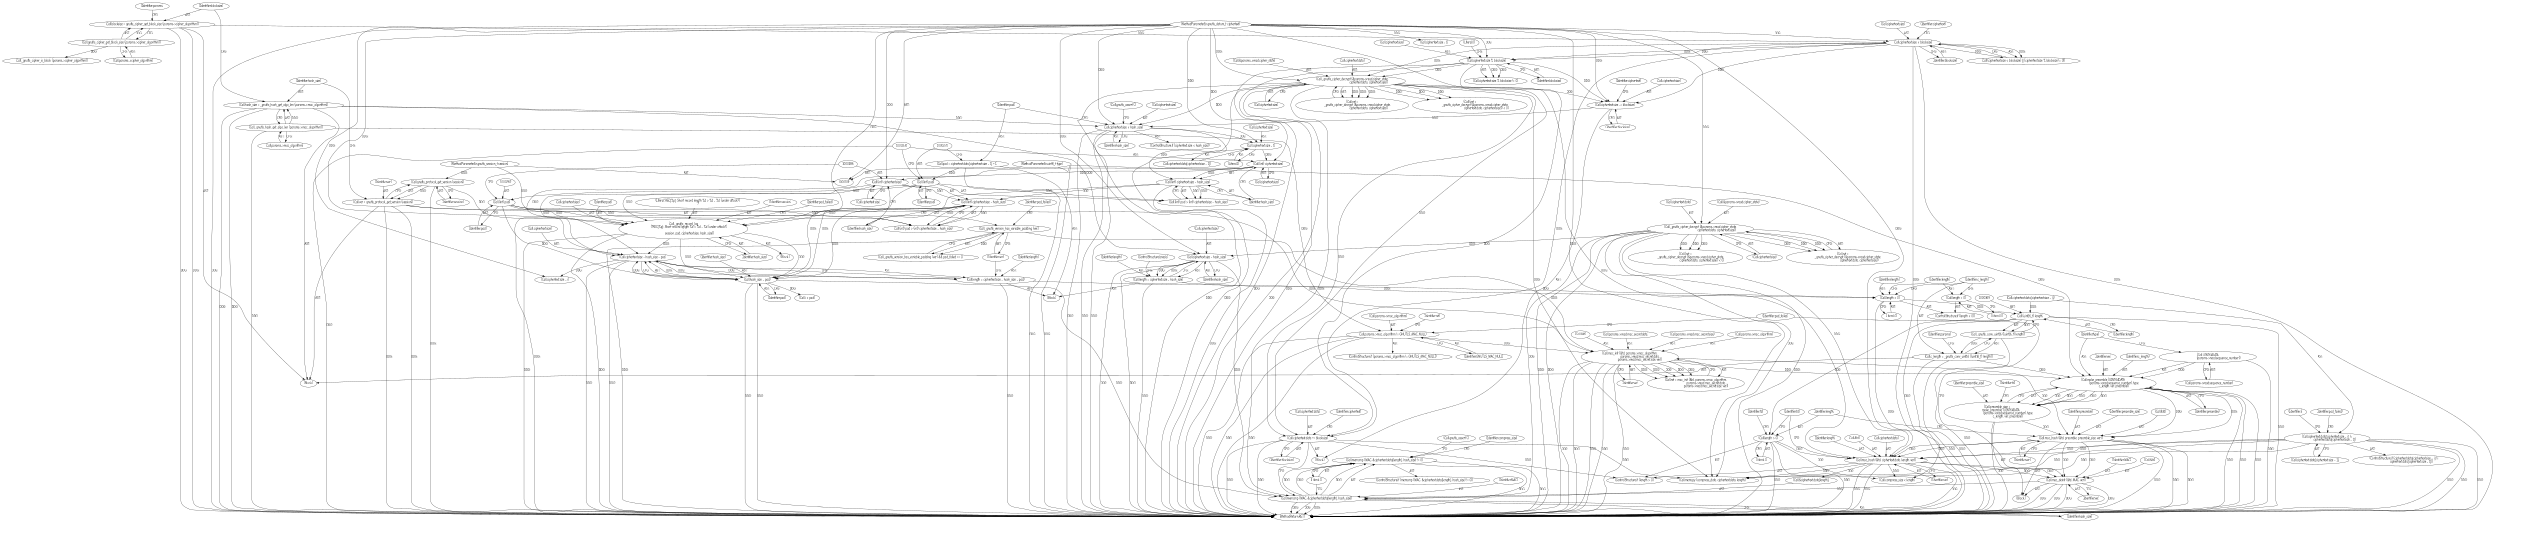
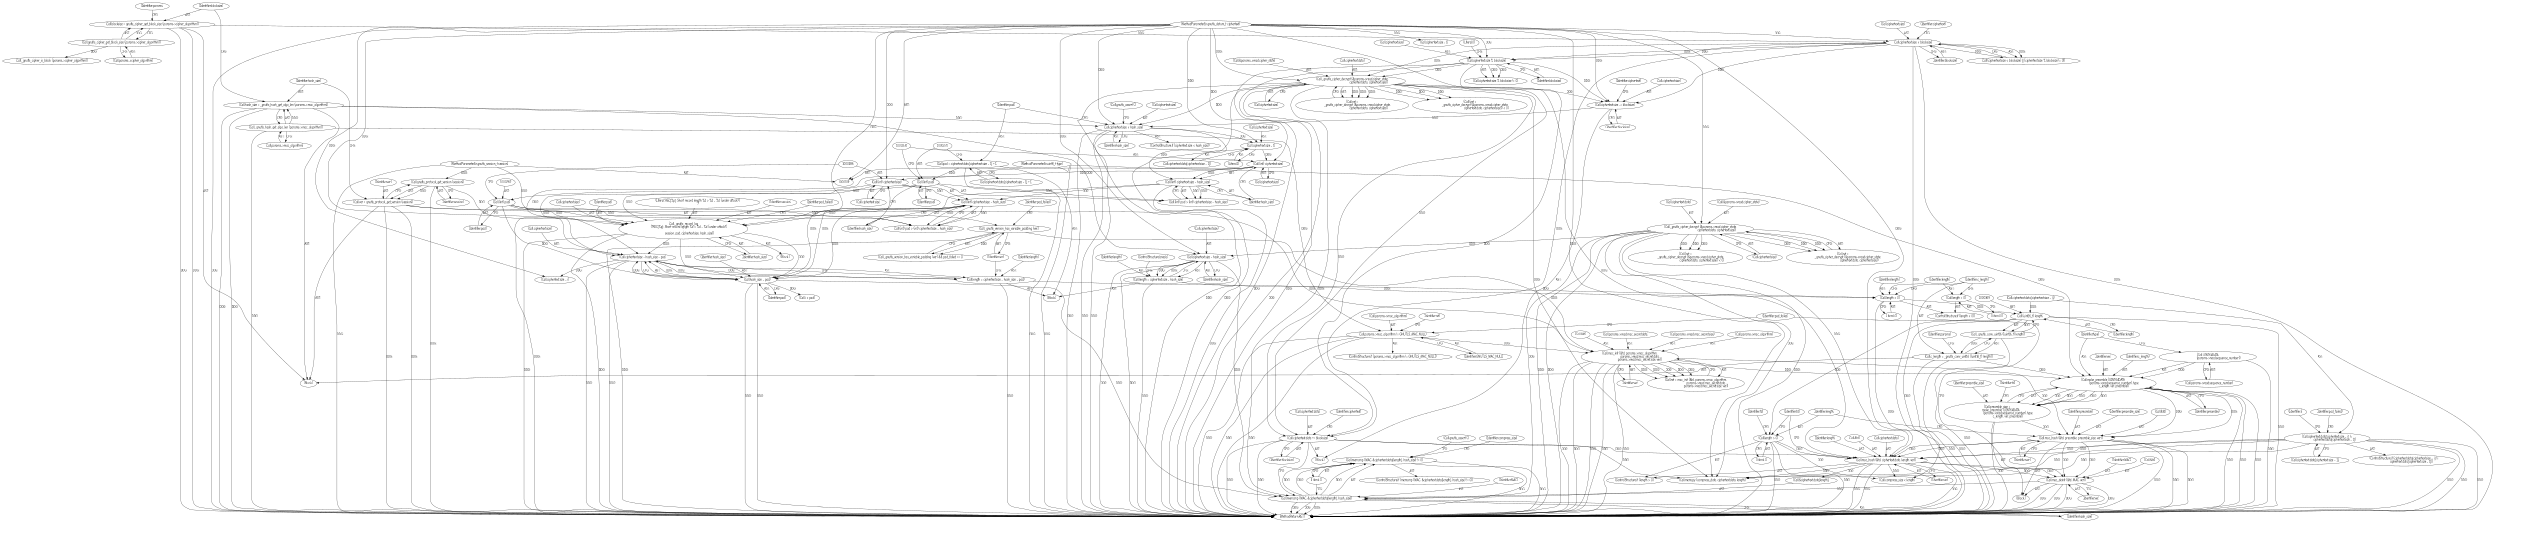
node "(Call,ciphertext.data[ciphertext.size - 1] + 1)": added
edge "(Call,ciphertext.data += blocksize)" -> "(ControlStructure,if (length > 0))": now "(Call,ciphertext.data += blocksize)" -> "(Call,mac_hash (&td, ciphertext.data, length, ver))"
edge "1000274" -> "(MethodReturn,RET)": now "(MethodParameterIn,gnutls_session_t session)" -> "(MethodReturn,RET)"
